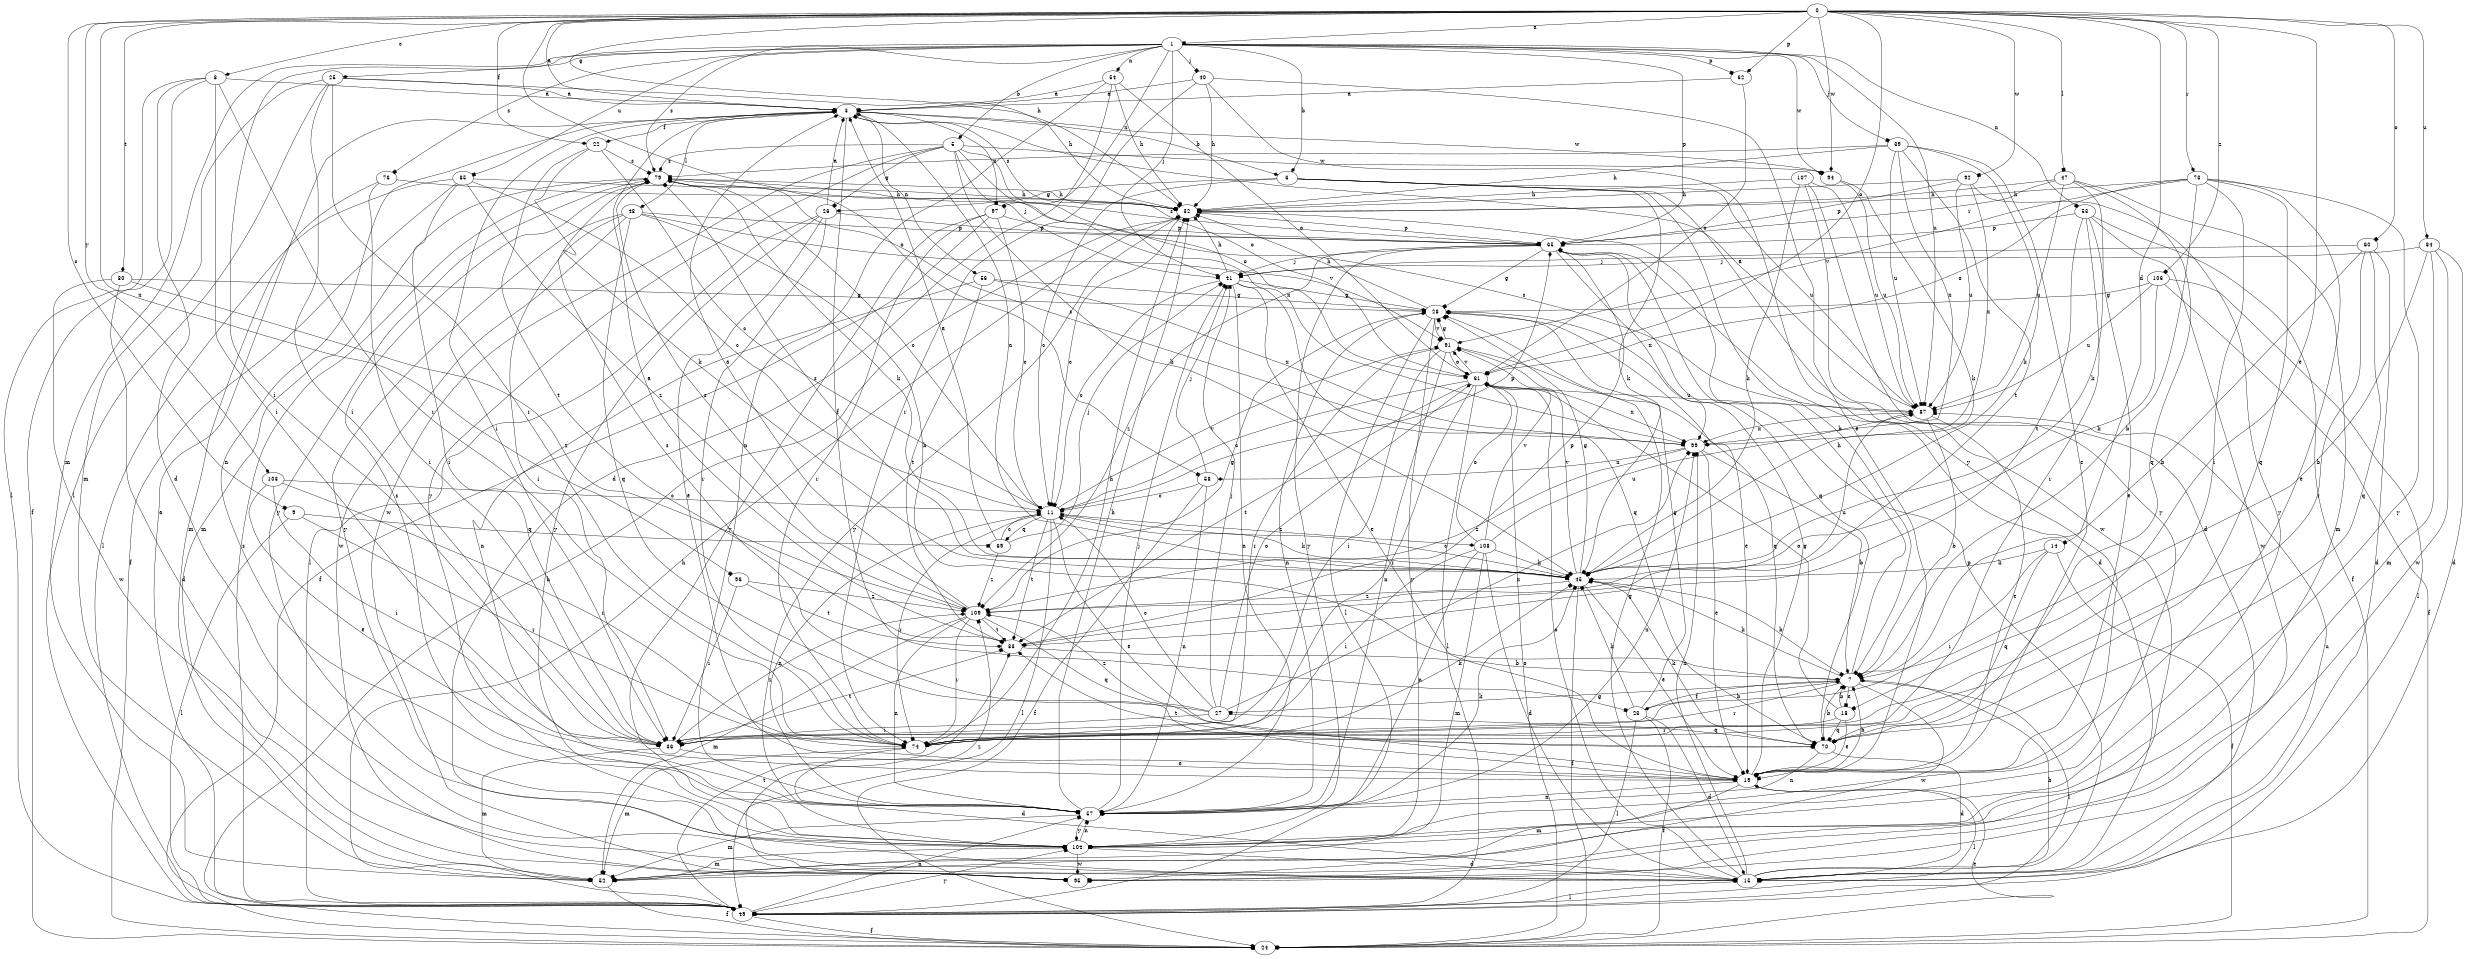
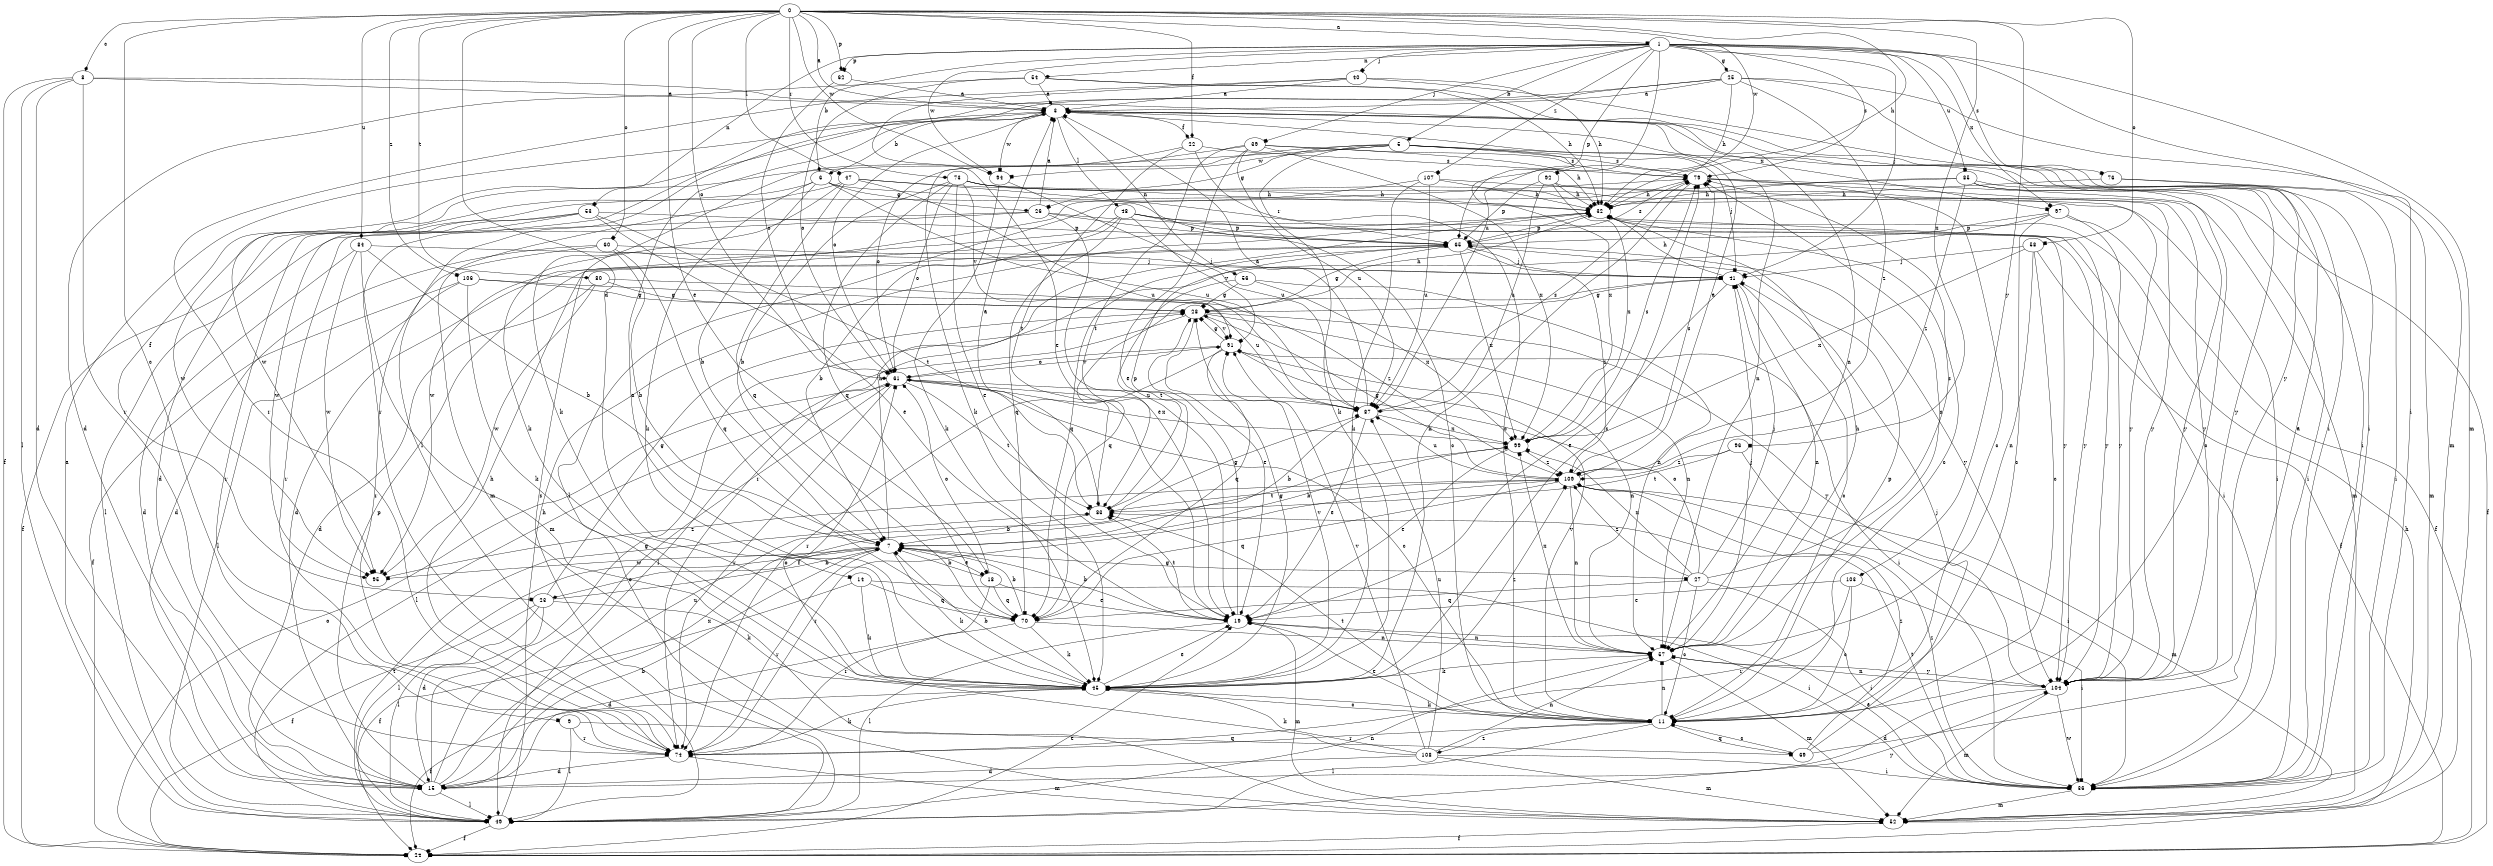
edge "1" -> "107": added, label "z"
edge "25" -> "109": added, label "z"
edge "83" -> "3": arrowhead diamond -> box
edge "99" -> "58": reversed
edge "104" -> "95": now "104" -> "36"
